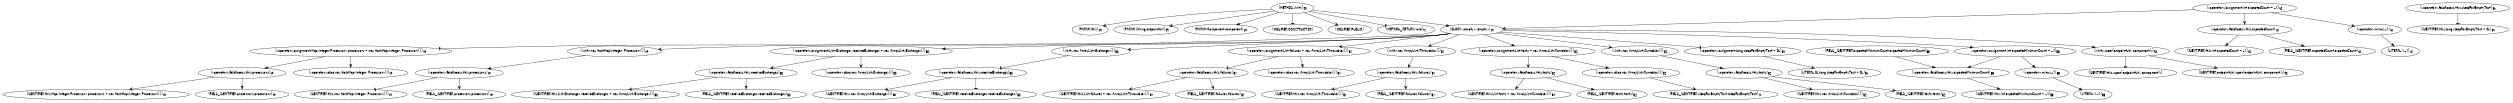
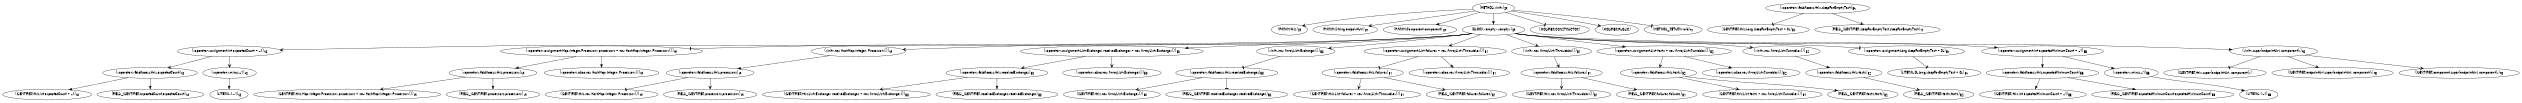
edge "(<operator>.assignment,int expectedCount = -1)" -> "(BLOCK,<empty>,<empty>)": reversed
edge "(<operator>.assignment,long sleepForEmptyTest = 0L)" -> "(LITERAL,0L,long sleepForEmptyTest = 0L)": arrowhead vee -> tee
edge "(FIELD_IDENTIFIER,expectedMinimumCount,expectedMinimumCount)" -> "(<operator>.fieldAccess,this.expectedMinimumCount)": reversed
node "(IDENTIFIER,component,super(endpointUri, component);)": added
edge "(<operator>.alloc,new ArrayList<Runnable>())" -> "(FIELD_IDENTIFIER,sleepForEmptyTest,sleepForEmptyTest)": now "(<operator>.fieldAccess,this.sleepForEmptyTest)" -> "(FIELD_IDENTIFIER,sleepForEmptyTest,sleepForEmptyTest)"
node "(IDENTIFIER,this,new ArrayList<Runnable>())": removed
